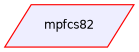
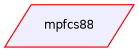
node "mpfcs82": label "mpfcs82" -> "mpfcs88"
